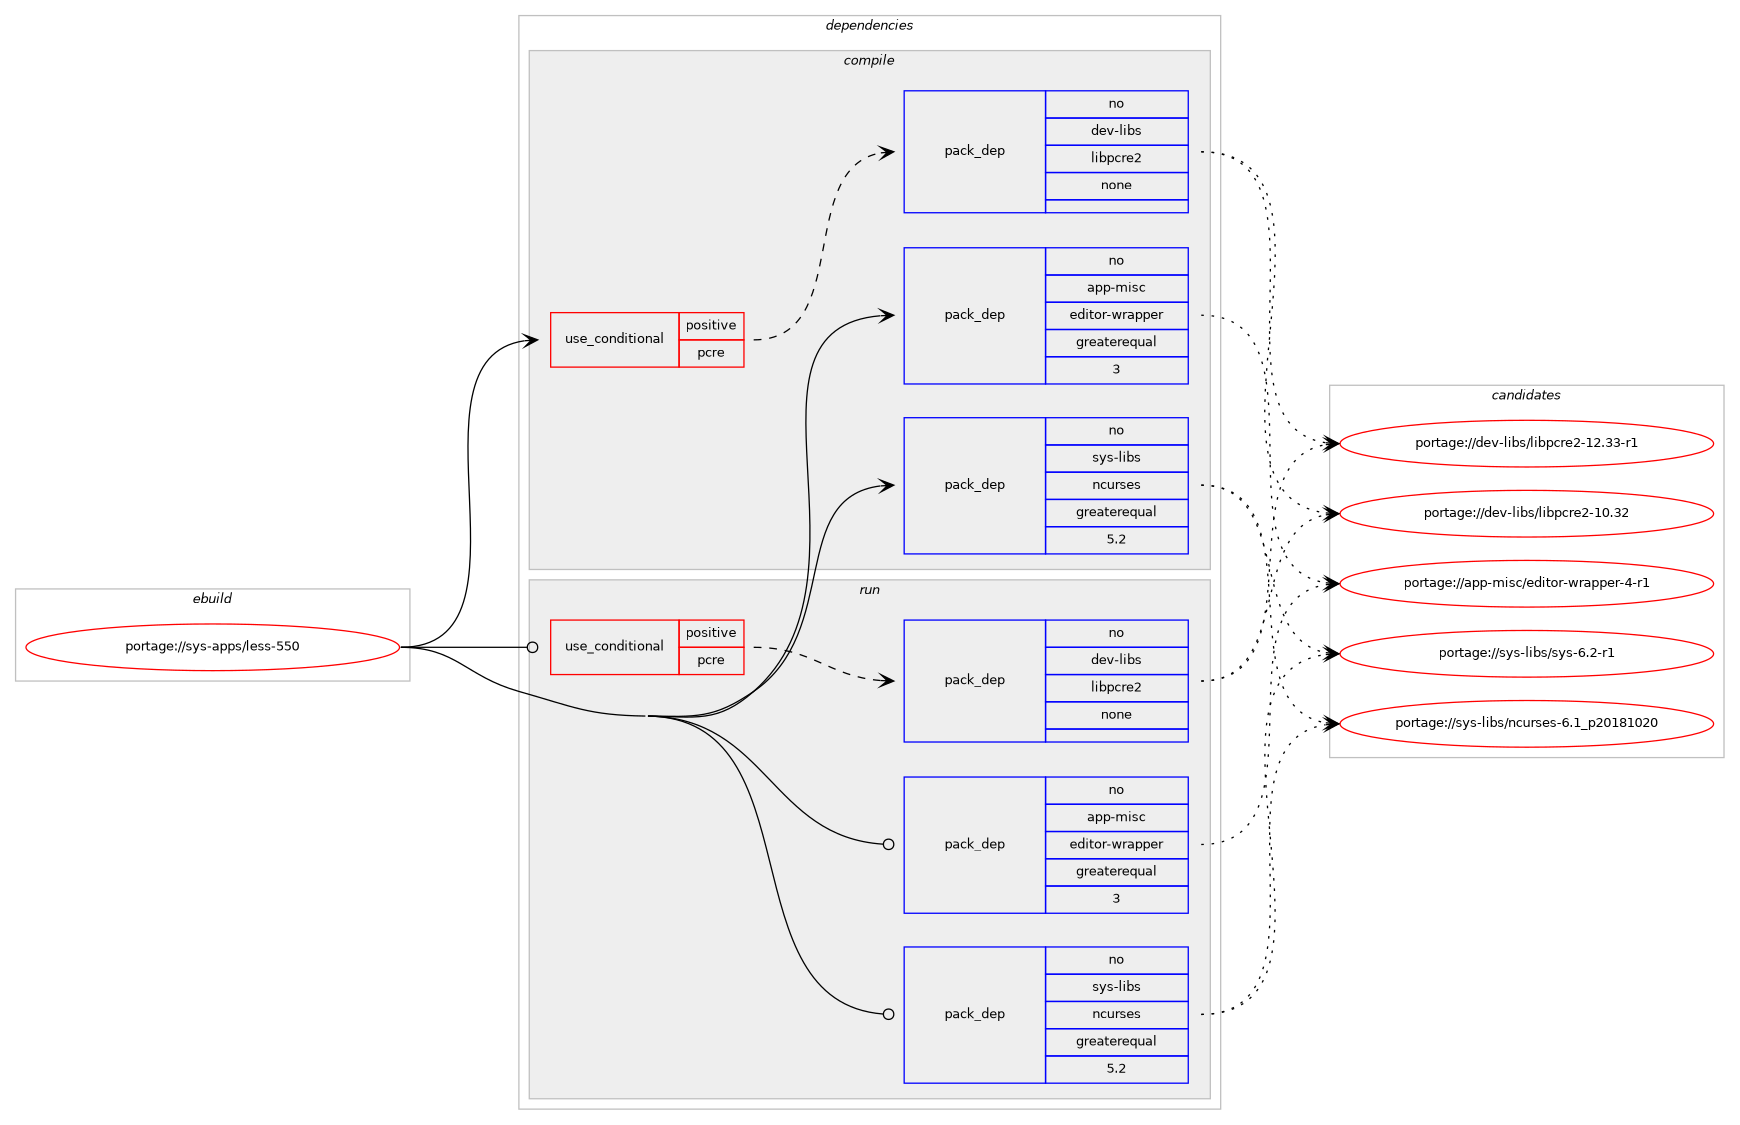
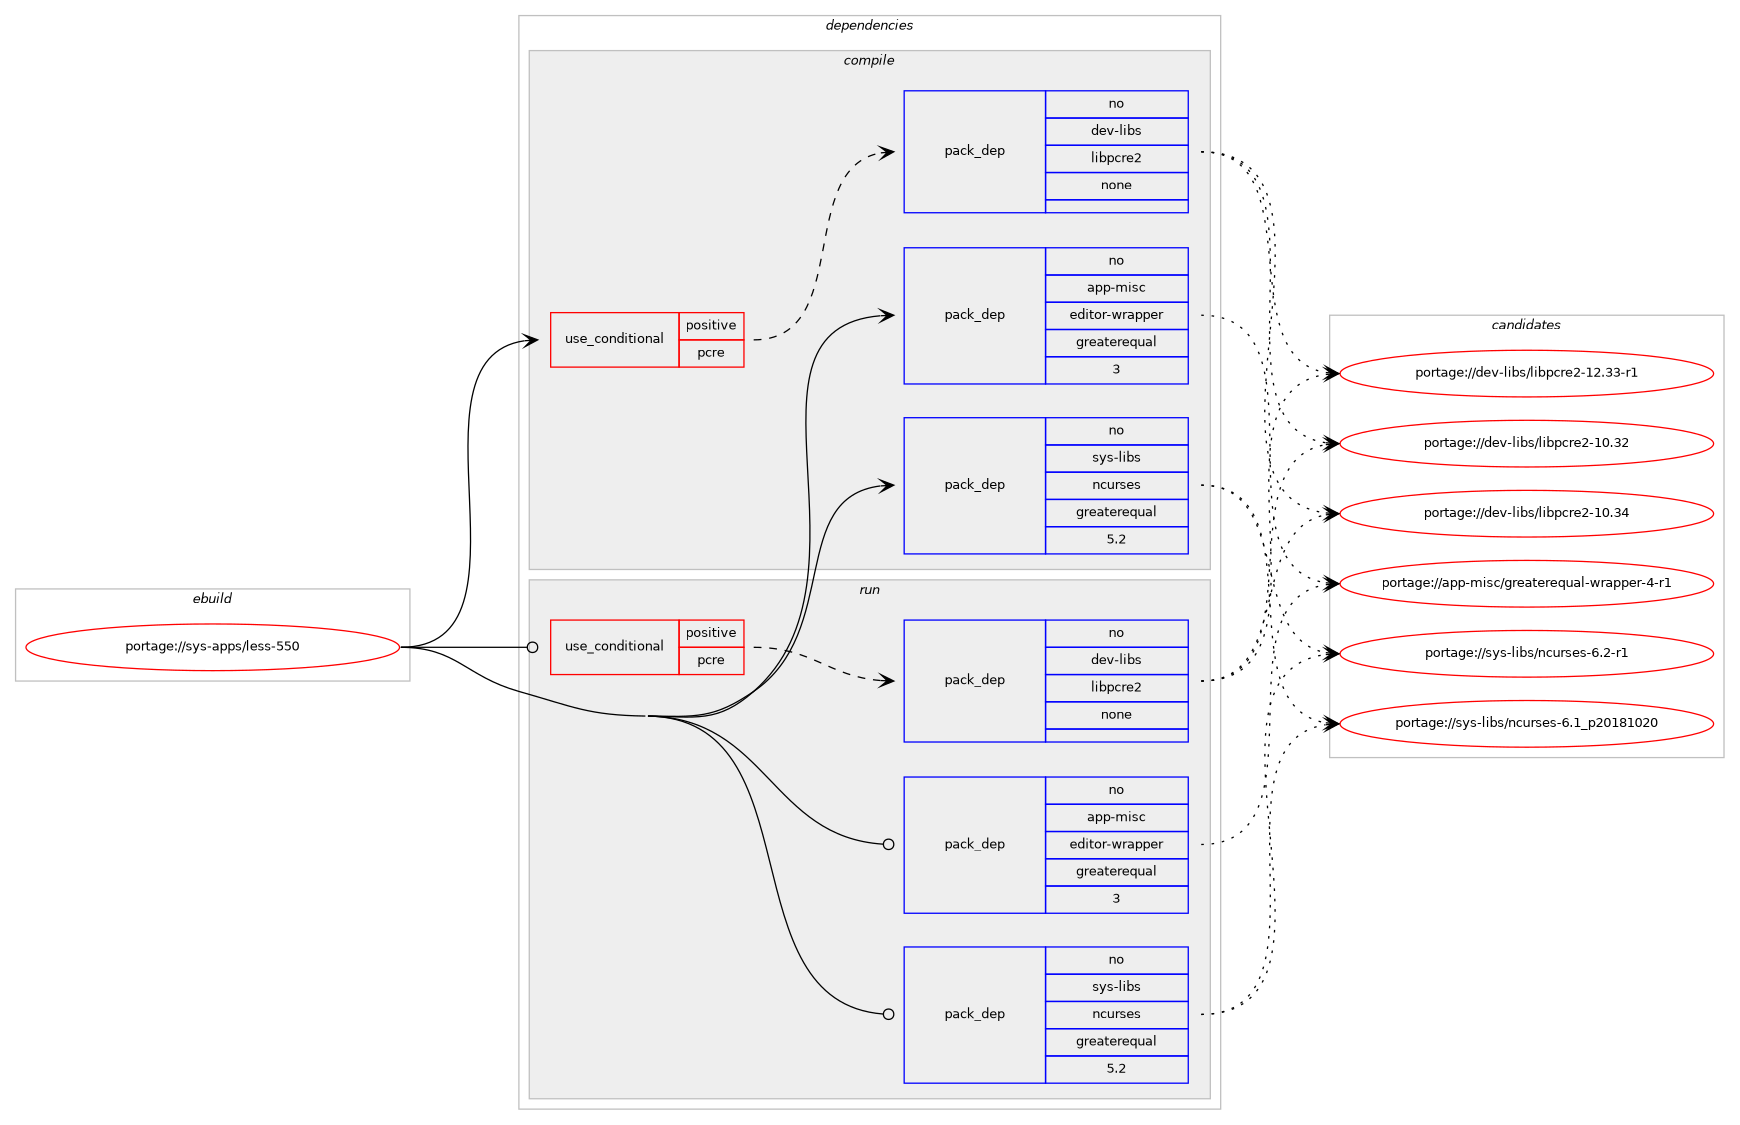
node "portage://dev-libs/libpcre2-10.34": added
node "portage://app-misc/editor-wrapper-4-r1": label "portage://app-misc/editor-wrapper-4-r1" -> "portage://app-misc/greaterequal-wrapper-4-r1"
node "portage://sys-libs/sys-6.2-r1": label "portage://sys-libs/sys-6.2-r1" -> "portage://sys-libs/ncurses-6.2-r1"
